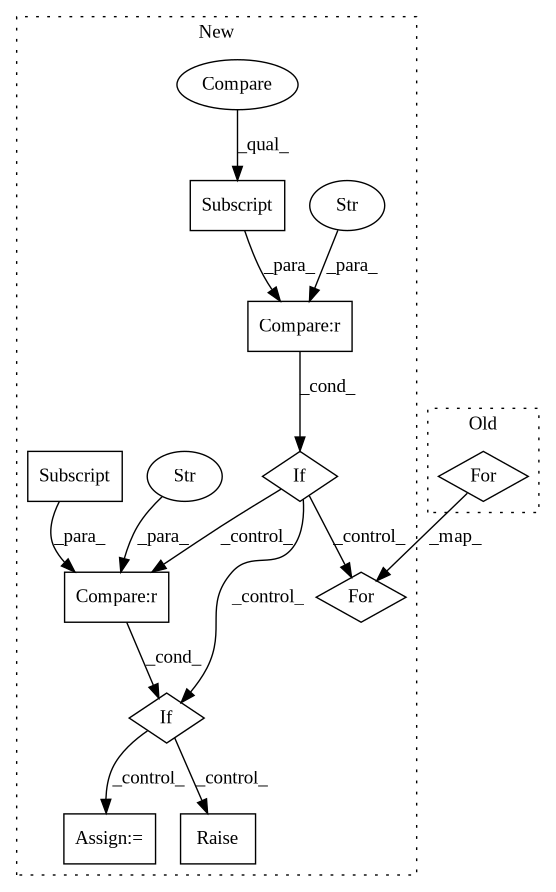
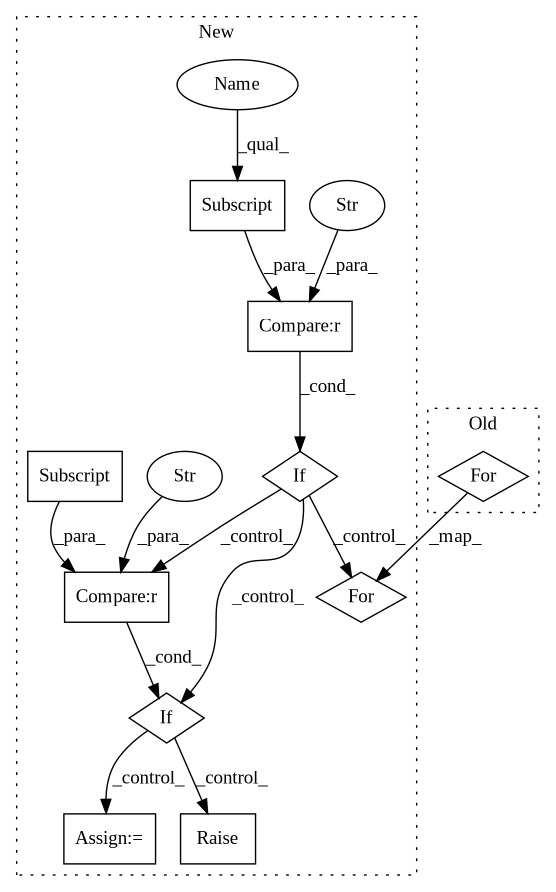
node "Compare": label "Compare" -> "Name"
